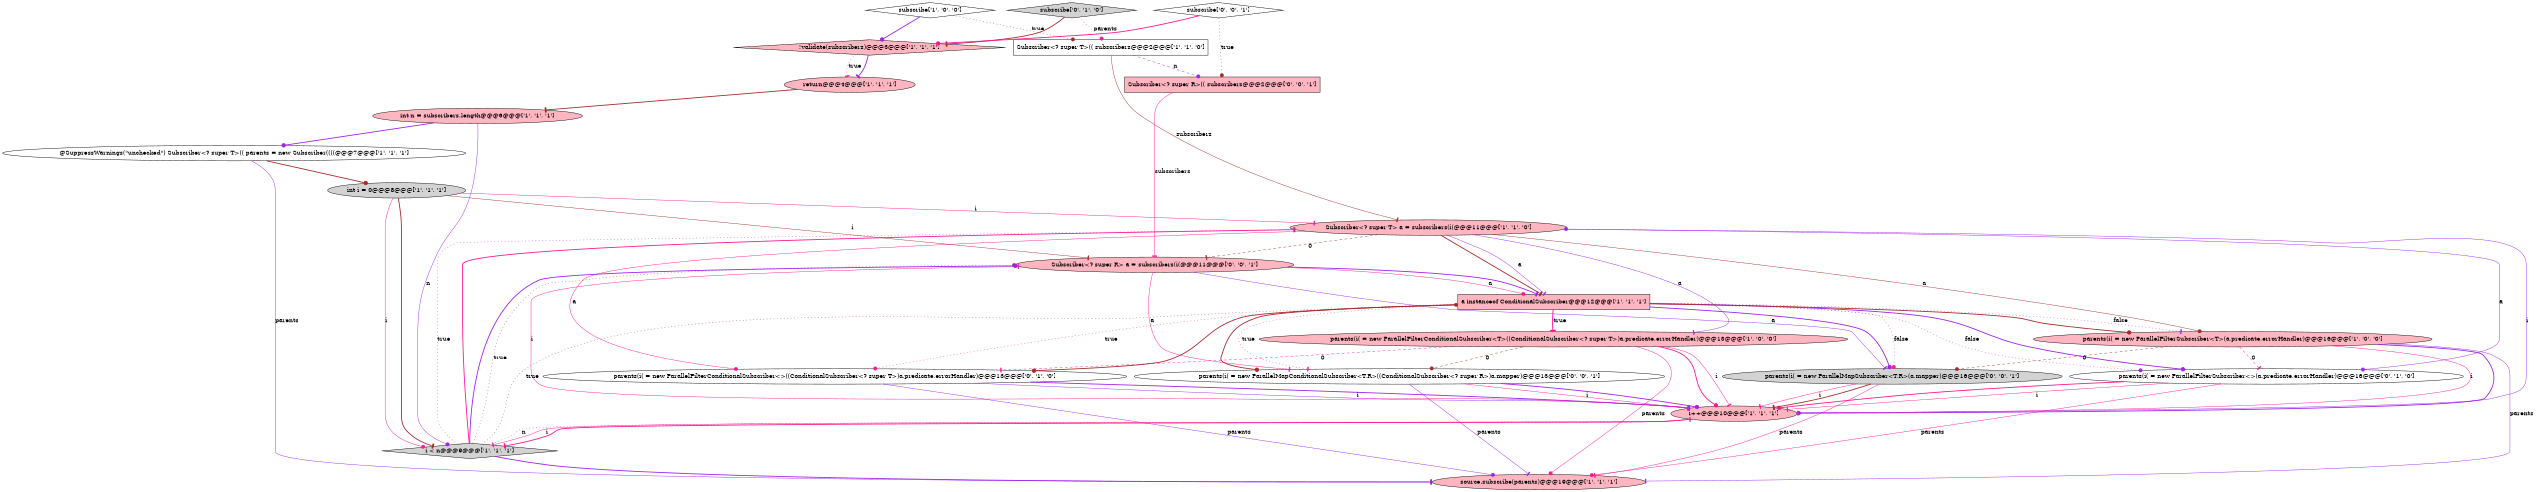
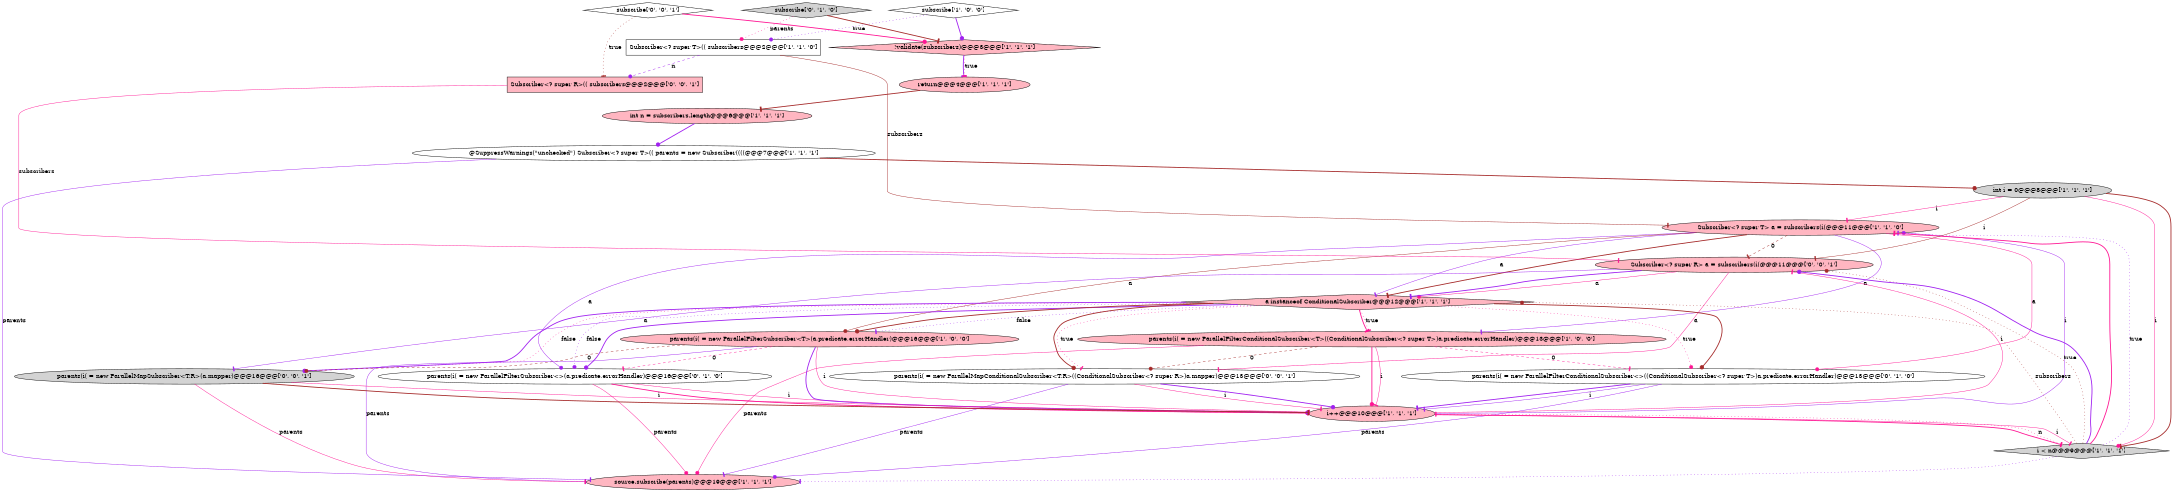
edge "subscribe['1', '0', '0']" -> "Subscriber<? super T>(( subscribers@@@2@@@['1', '1', '0']": color brown -> purple
edge "subscribe['0', '0', '1']" -> "Subscriber<? super R>(( subscribers@@@2@@@['0', '0', '1']": arrowhead dot -> tee
edge "int n = subscribers.length@@@6@@@['1', '1', '1']" -> "i < n@@@9@@@['1', '1', '1']": removed, label "n"
node "a instanceof ConditionalSubscriber@@@12@@@['1', '1', '1']": shape box -> diamond
edge "i < n@@@9@@@['1', '1', '1']" -> "a instanceof ConditionalSubscriber@@@12@@@['1', '1', '1']": label "true" -> "subscribers"
edge "i < n@@@9@@@['1', '1', '1']" -> "source.subscribe(parents)@@@19@@@['1', '1', '1']": style bold -> dotted
